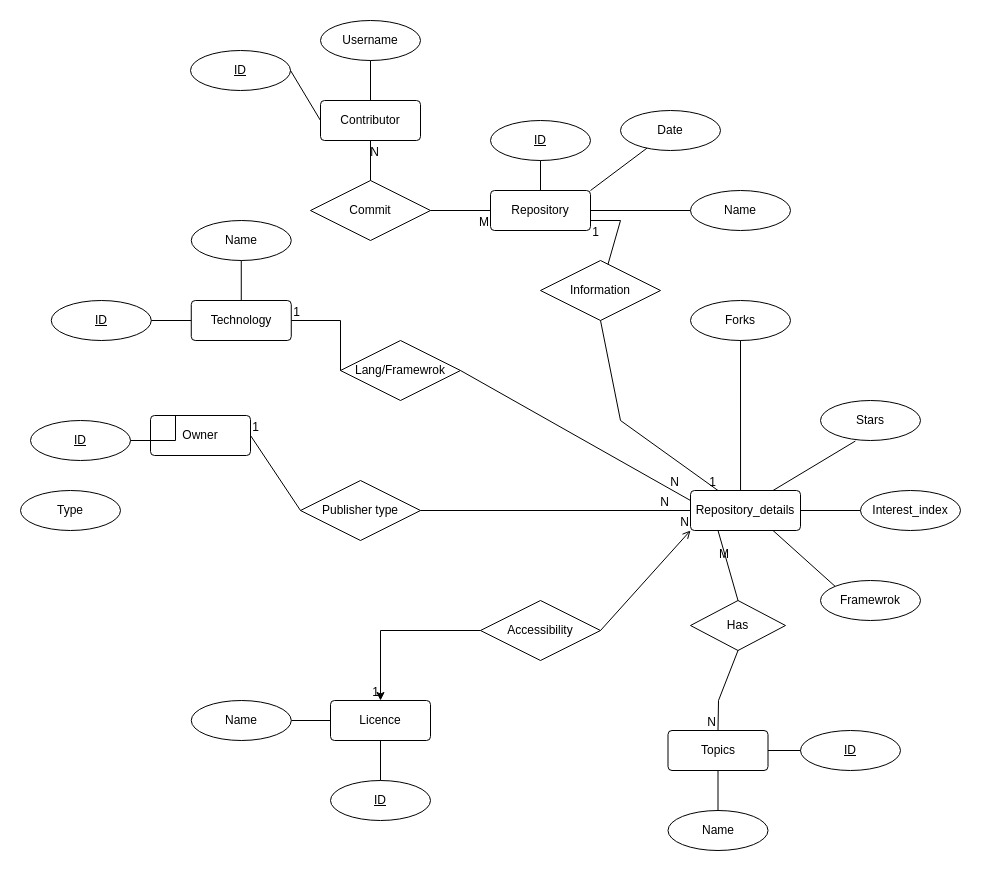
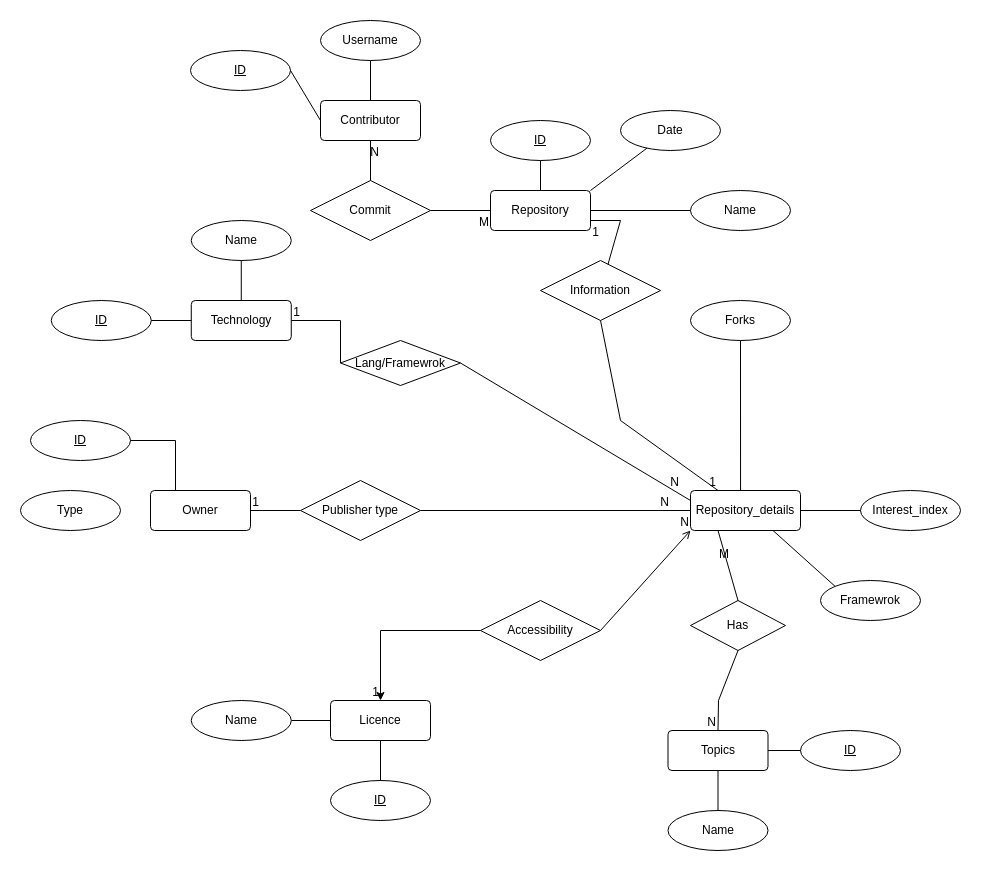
node "Lang/Framewrok": size 120x60 -> 120x45
node "Stars": removed
node "Owner": moved (201, 436) -> (201, 511)
edge "Stars" -- "Repository_details": removed
